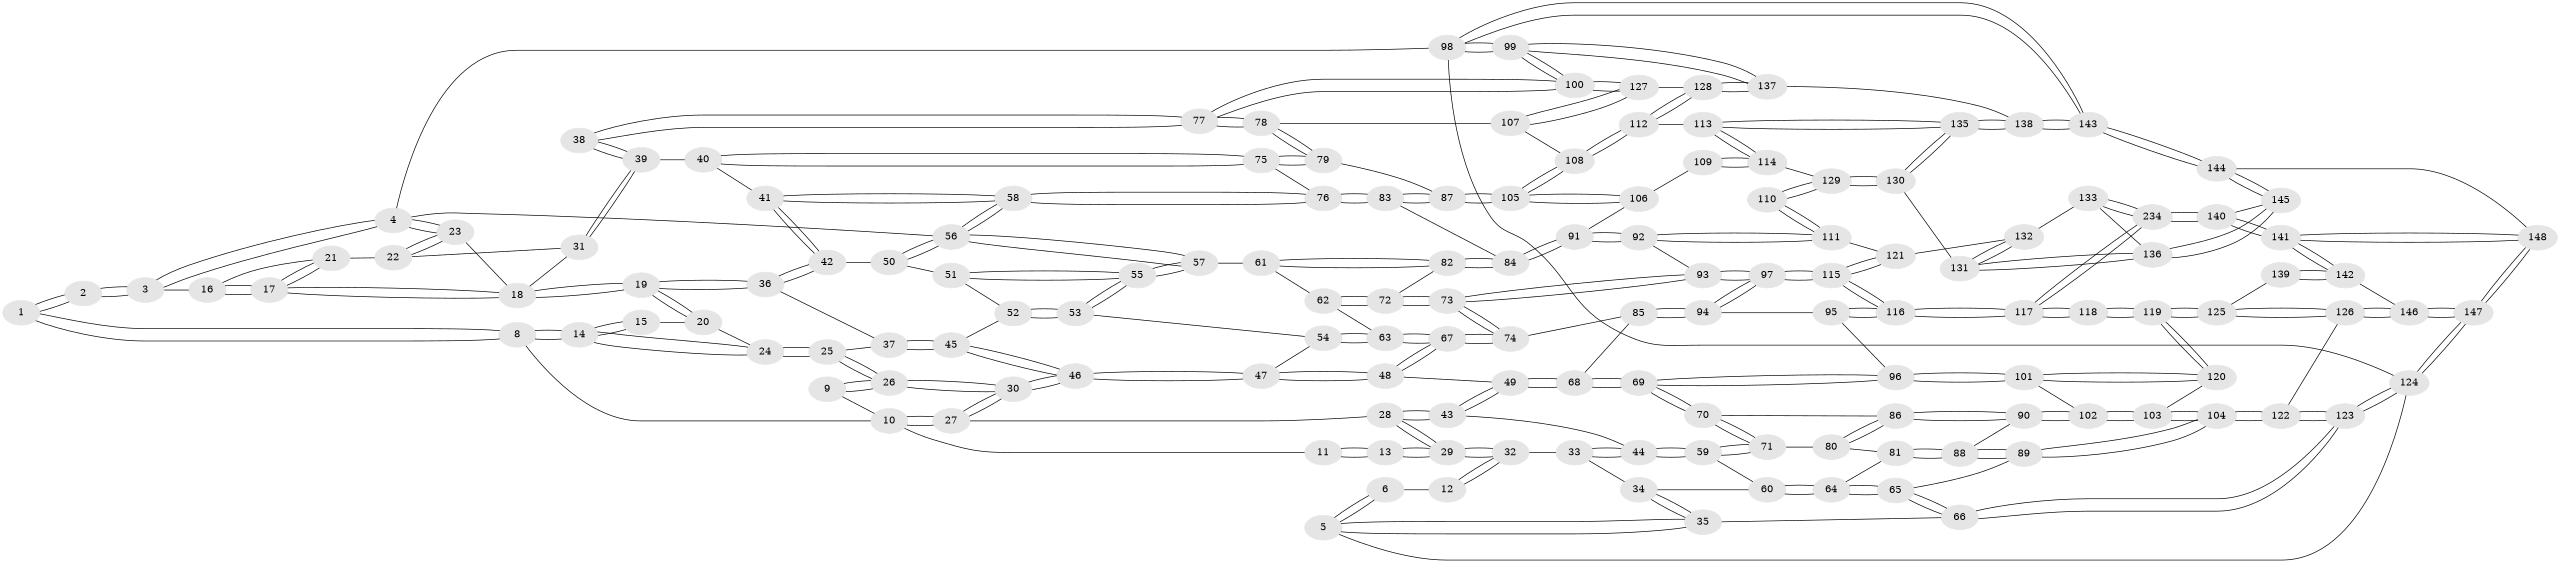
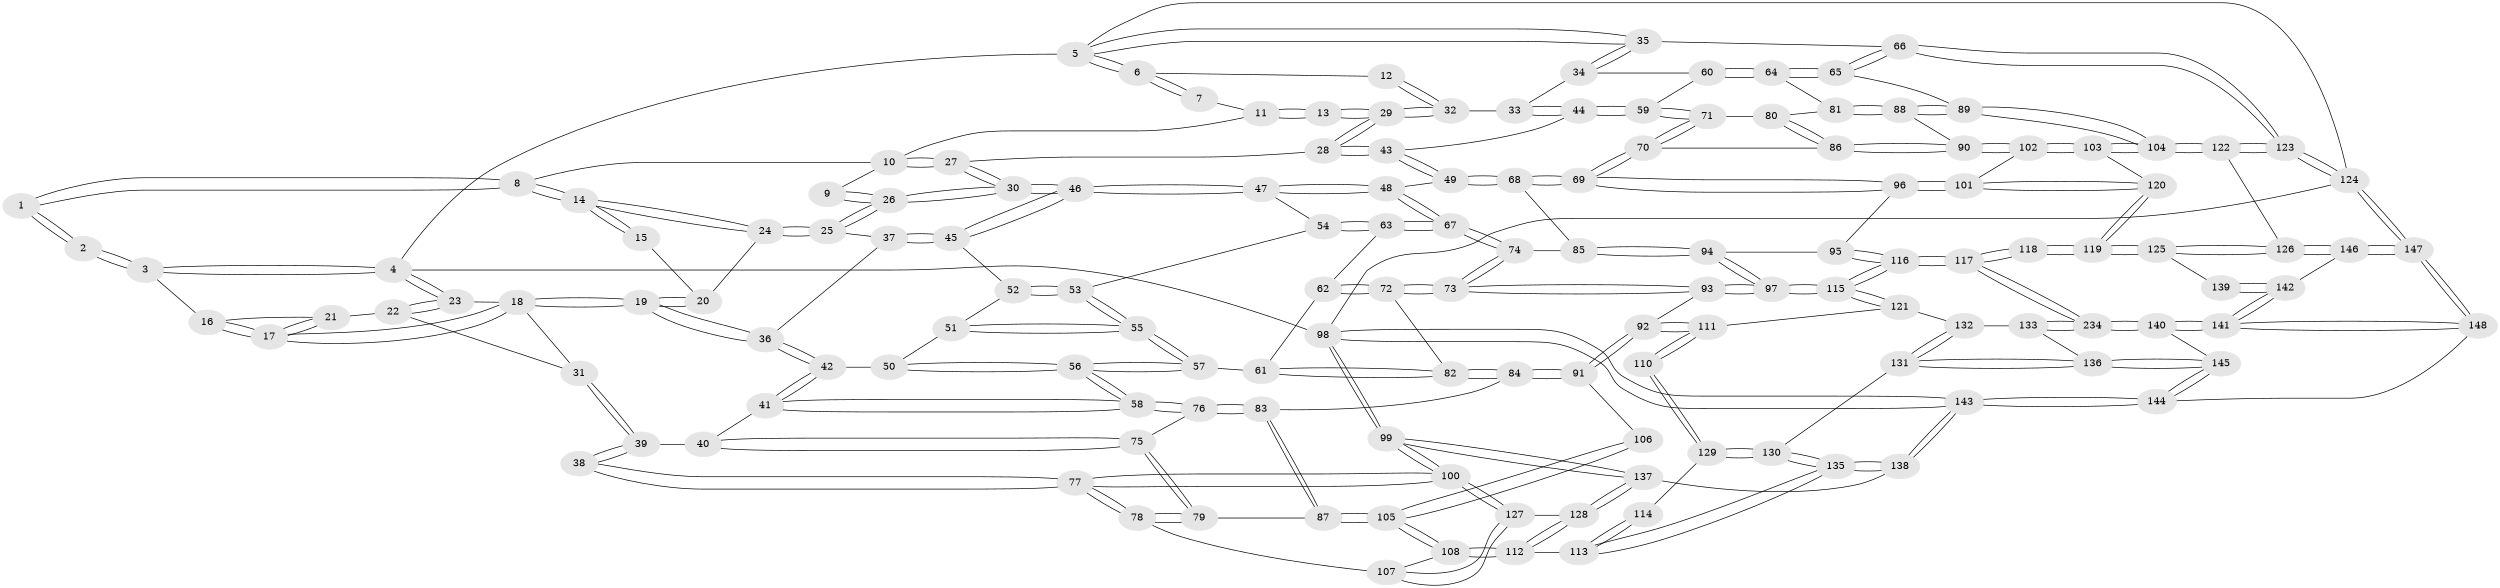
node "7": added
node "109": removed
edge "4" -- "56": now "4" -- "5"
